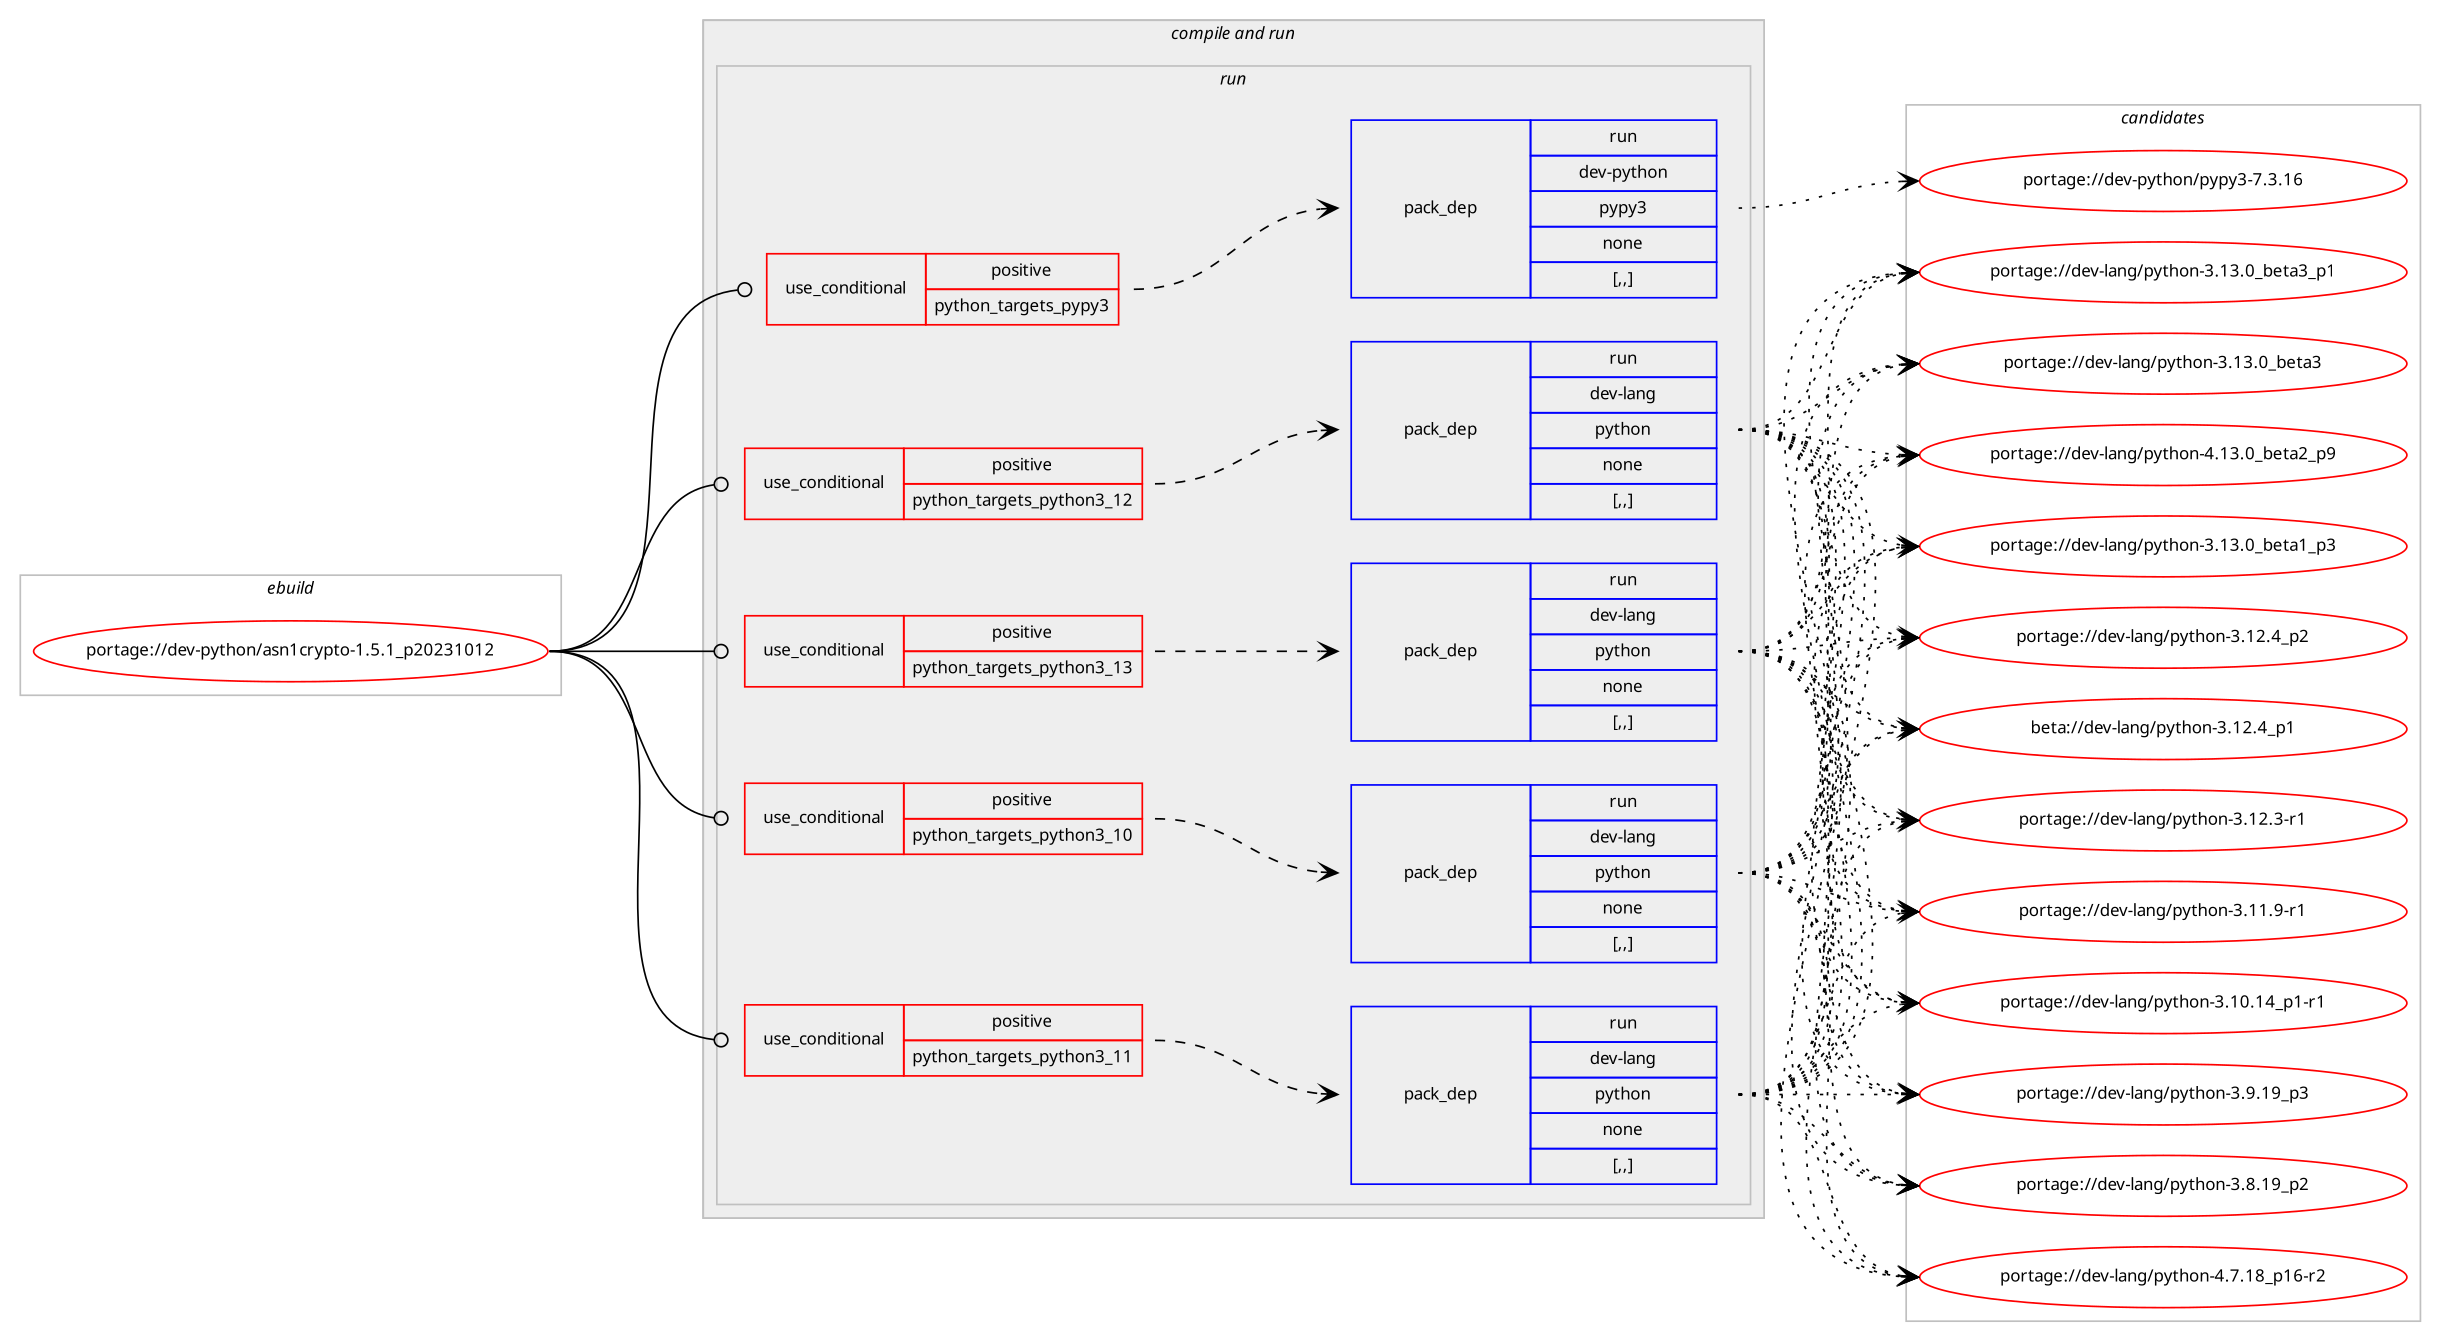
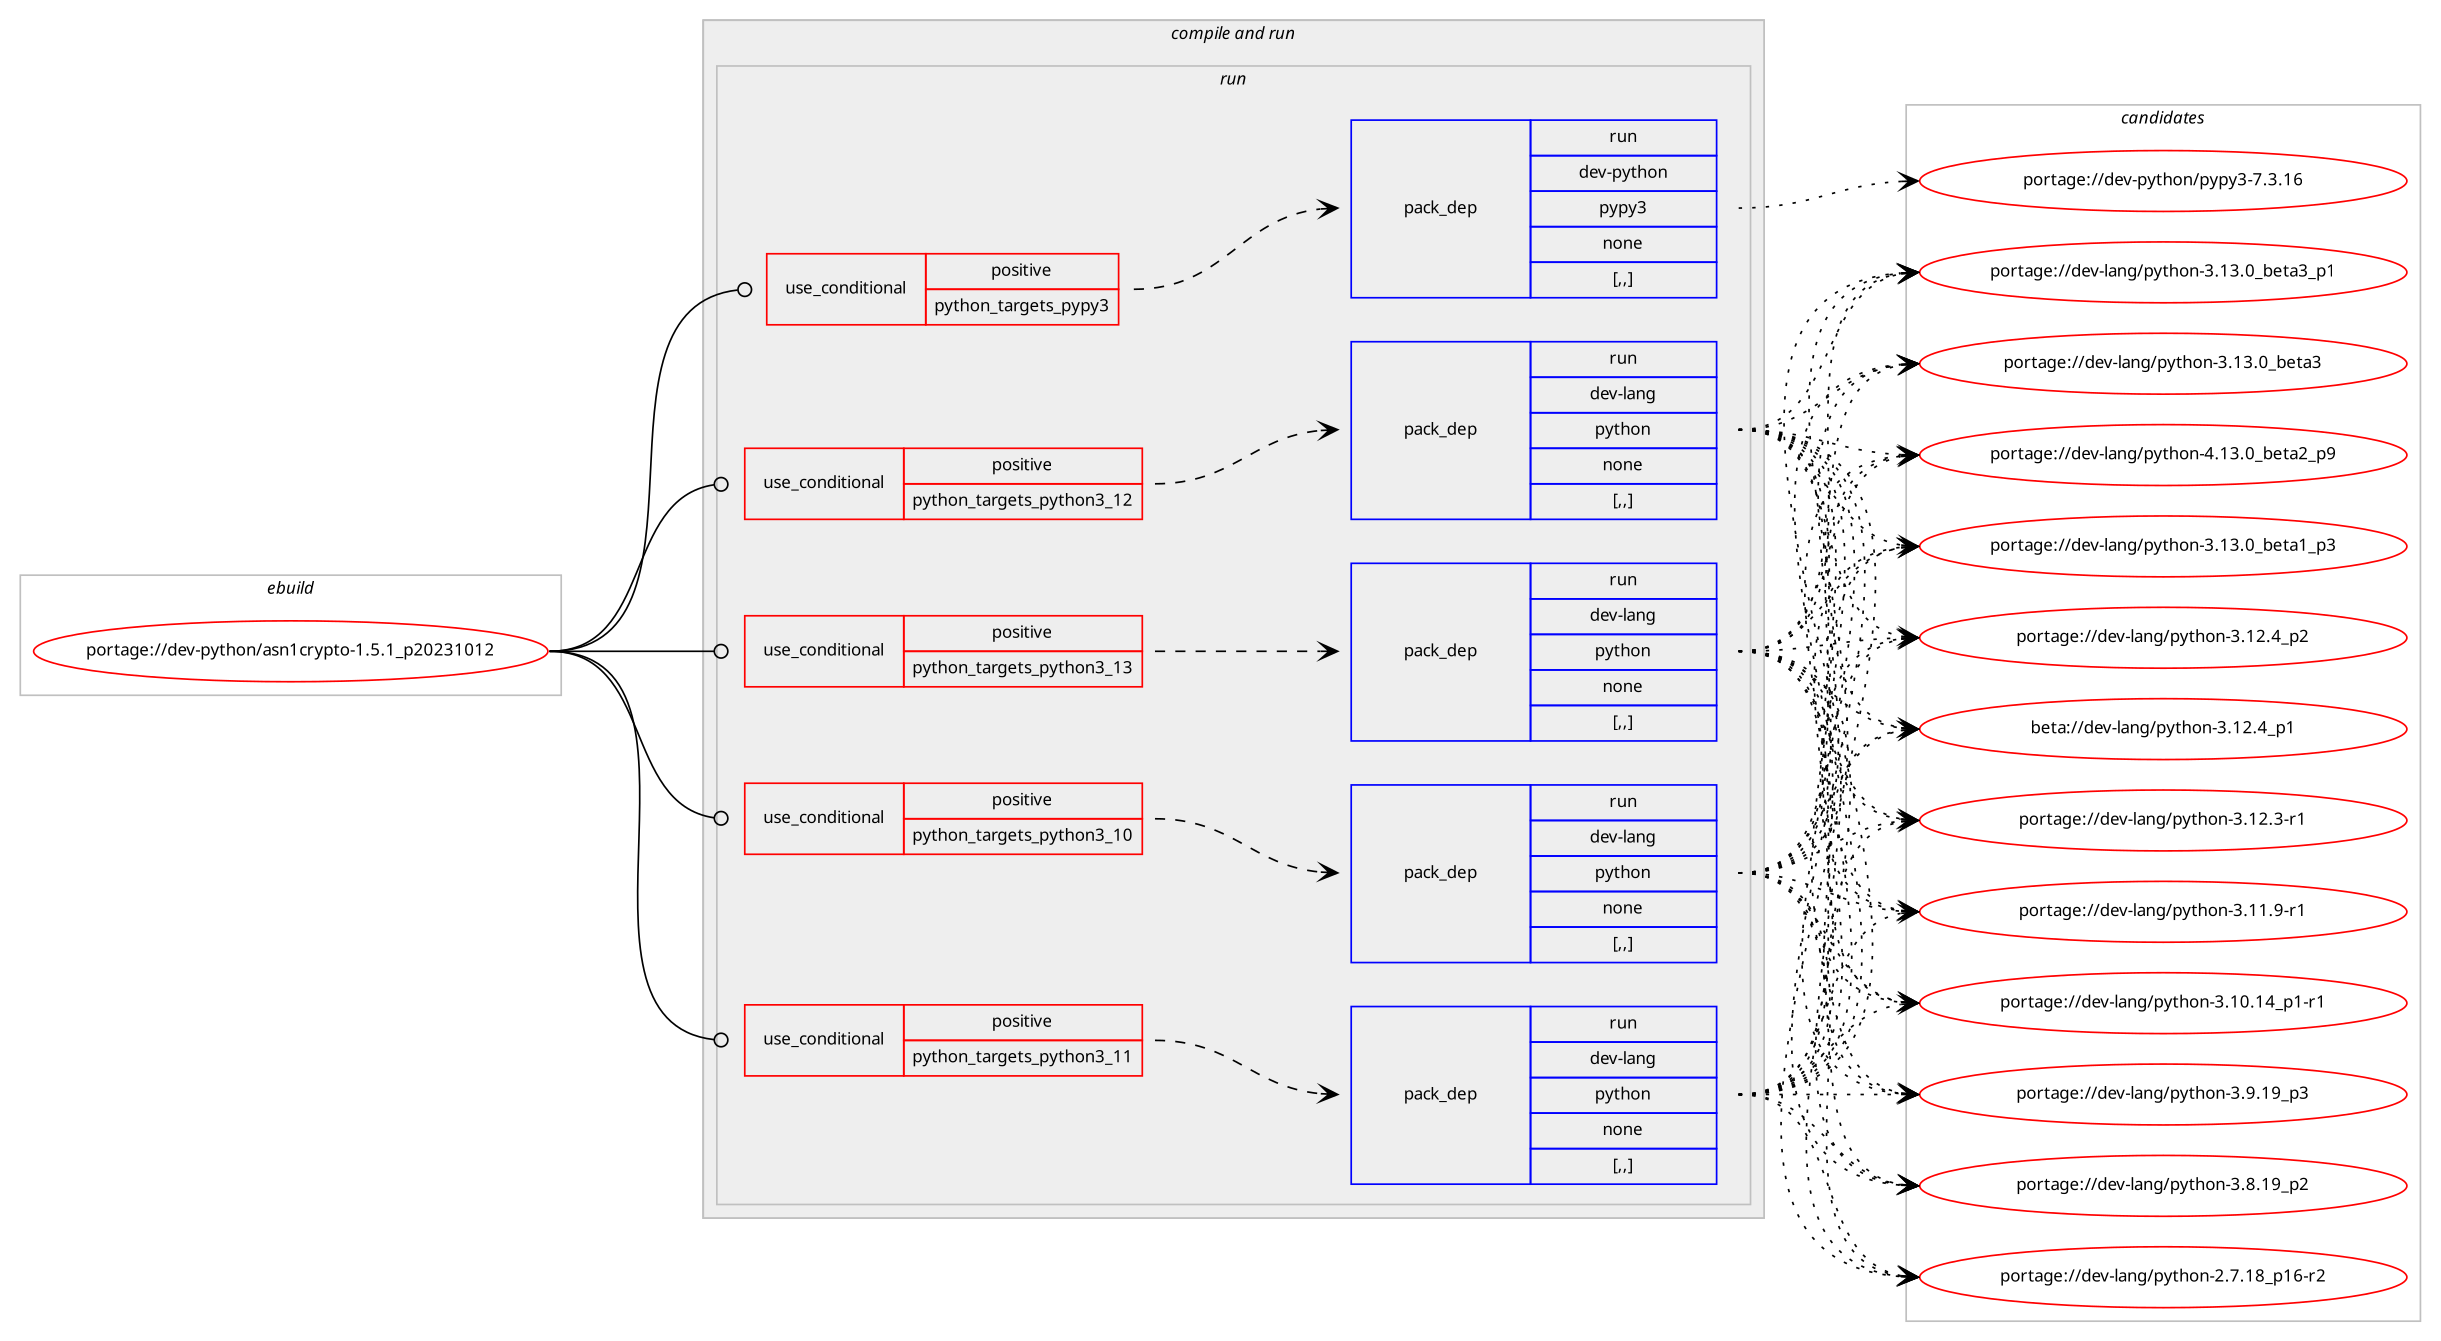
node "portage://dev-lang/python-4.7.18_p16-r2": label "portage://dev-lang/python-4.7.18_p16-r2" -> "portage://dev-lang/python-2.7.18_p16-r2"
